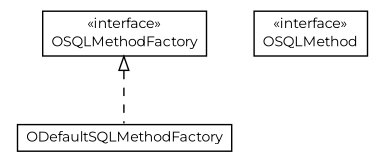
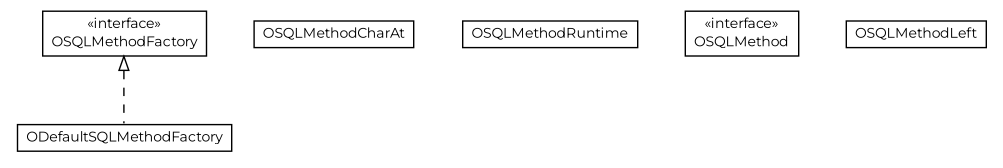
node "OSQLMethodCharAt": added
node "OSQLMethodRuntime": added
node "OSQLMethodLeft": added
